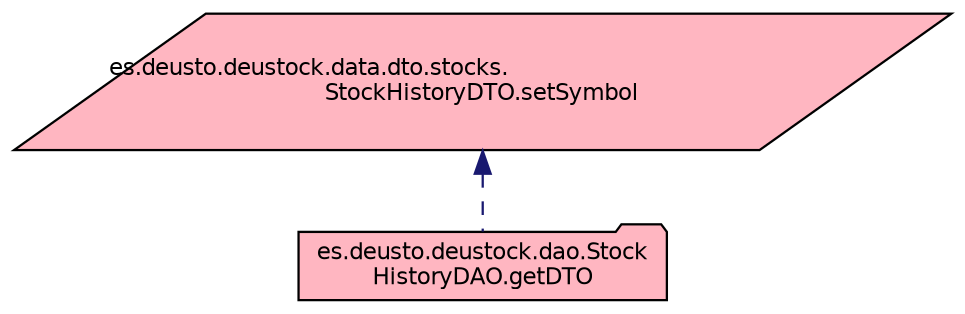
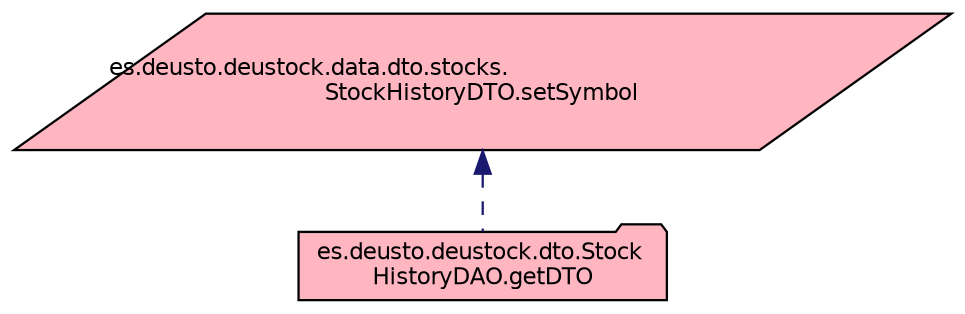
node "es.deusto.deustock.dao.Stock HistoryDAO.getDTO": label "es.deusto.deustock.dao.Stock HistoryDAO.getDTO" -> "es.deusto.deustock.dto.Stock HistoryDAO.getDTO"
